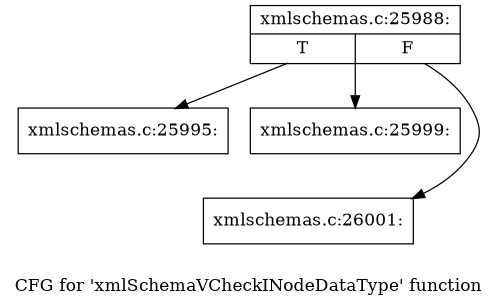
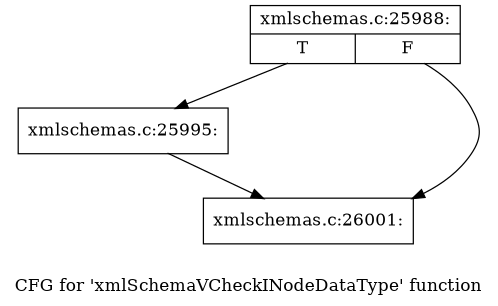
node "xmlschemas.c:25999:": removed
edge "xmlschemas.c:25995:" -> "xmlschemas.c:26001:": added
